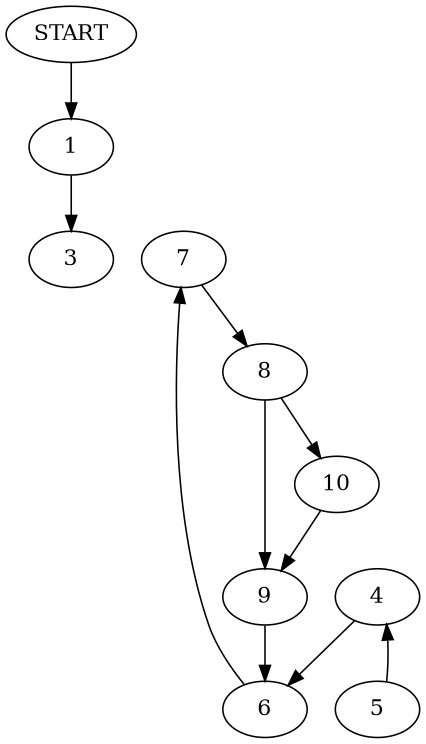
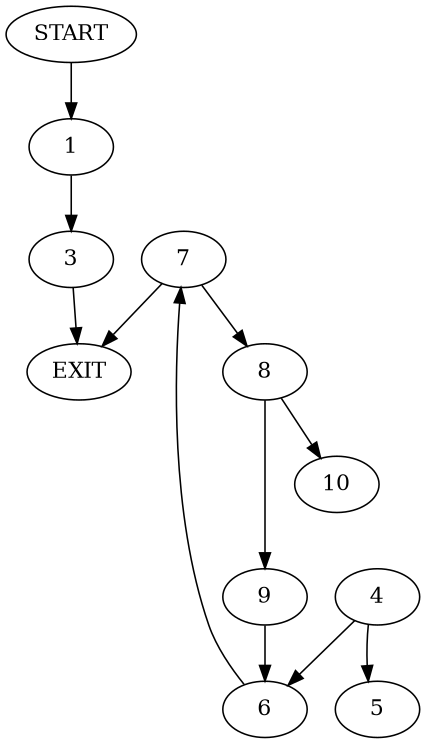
node "EXIT": added
edge "10" -> "9": removed
edge "5" -> "4": reversed
